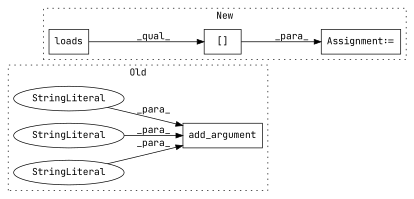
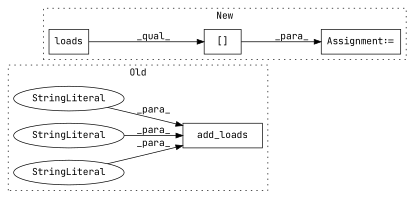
node "add_argument": label "add_argument" -> "add_loads"
